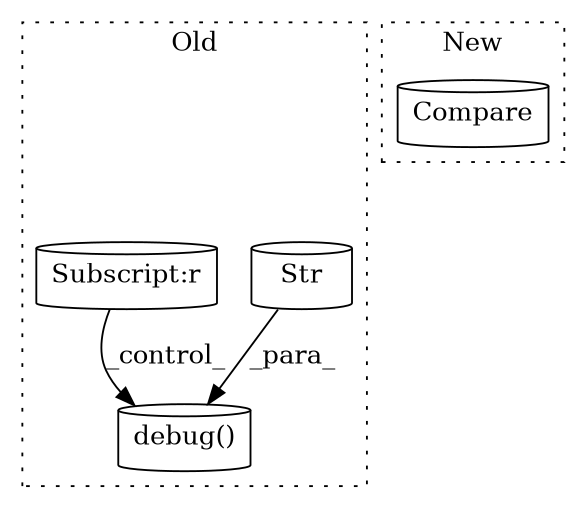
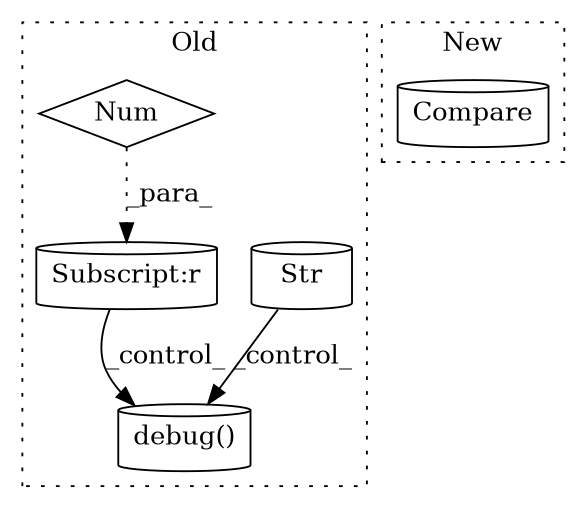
node "Num": added
edge "Str" -> "debug()": label "_para_" -> "_control_"
